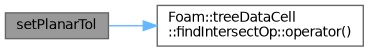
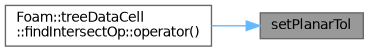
edge "setPlanarTol" -> "Foam::treeDataCell ::findIntersectOp::operator()": reversed
